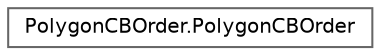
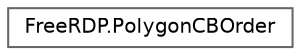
node "PolygonCBOrder.PolygonCBOrder": label "PolygonCBOrder.PolygonCBOrder" -> "FreeRDP.PolygonCBOrder"
